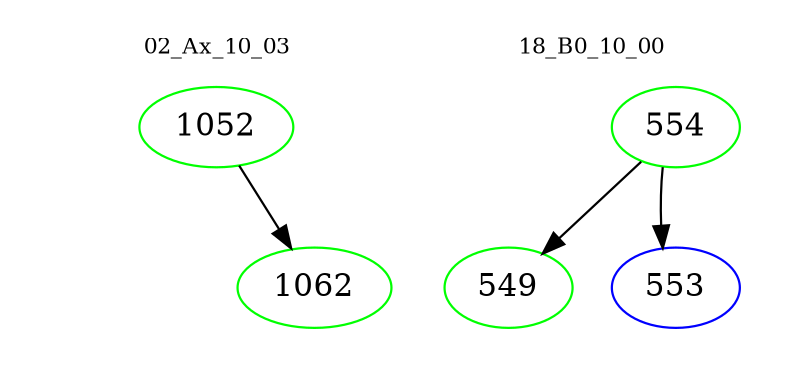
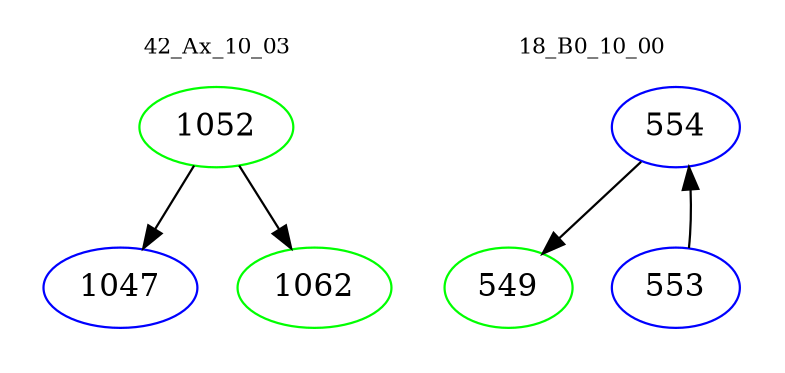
cluster "02_Ax_10_03": label "02_Ax_10_03" -> "42_Ax_10_03"
node "554": color green -> blue
edge "554" -> "553": reversed
node "1047": added
